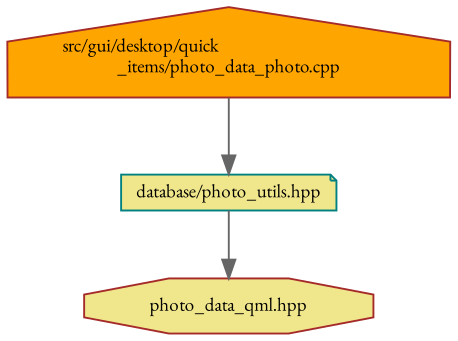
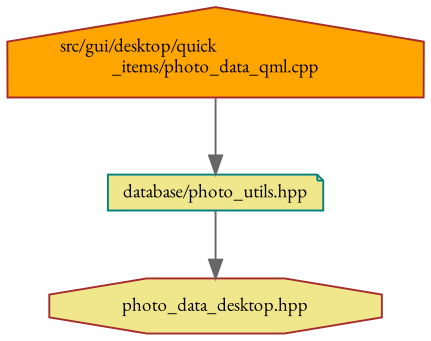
node "src/gui/desktop/quick _items/photo_data_photo.cpp": label "src/gui/desktop/quick _items/photo_data_photo.cpp" -> "src/gui/desktop/quick _items/photo_data_qml.cpp"
node "photo_data_qml.hpp": label "photo_data_qml.hpp" -> "photo_data_desktop.hpp"
